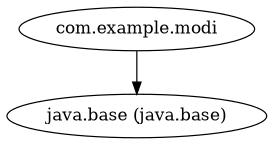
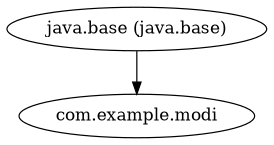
edge "com.example.modi" -> "java.base (java.base)": reversed
